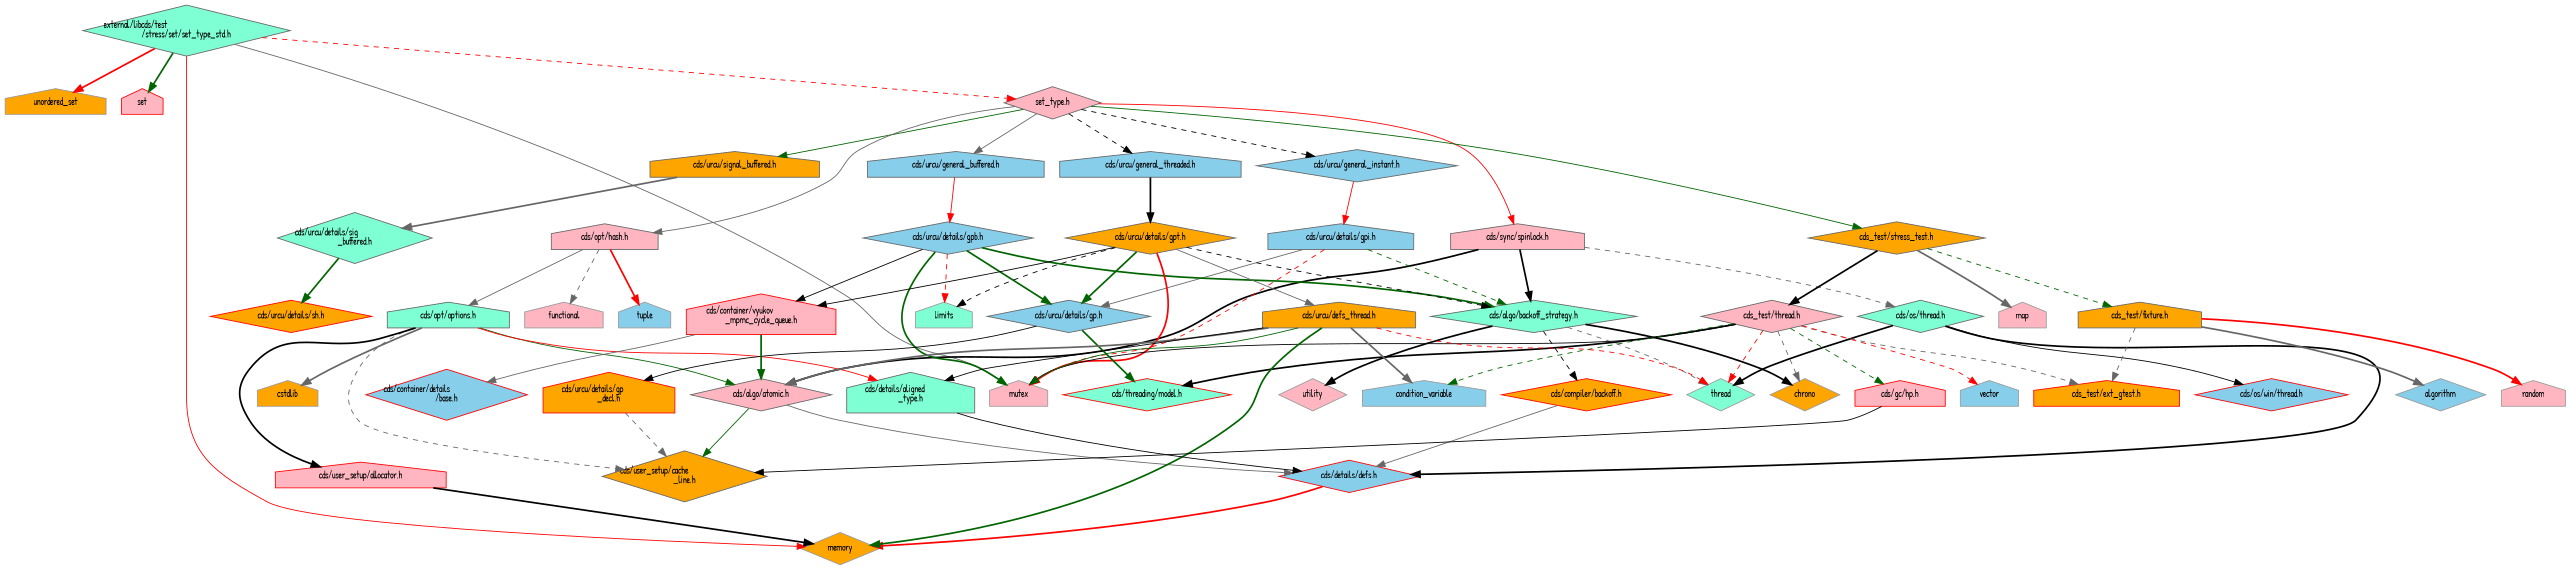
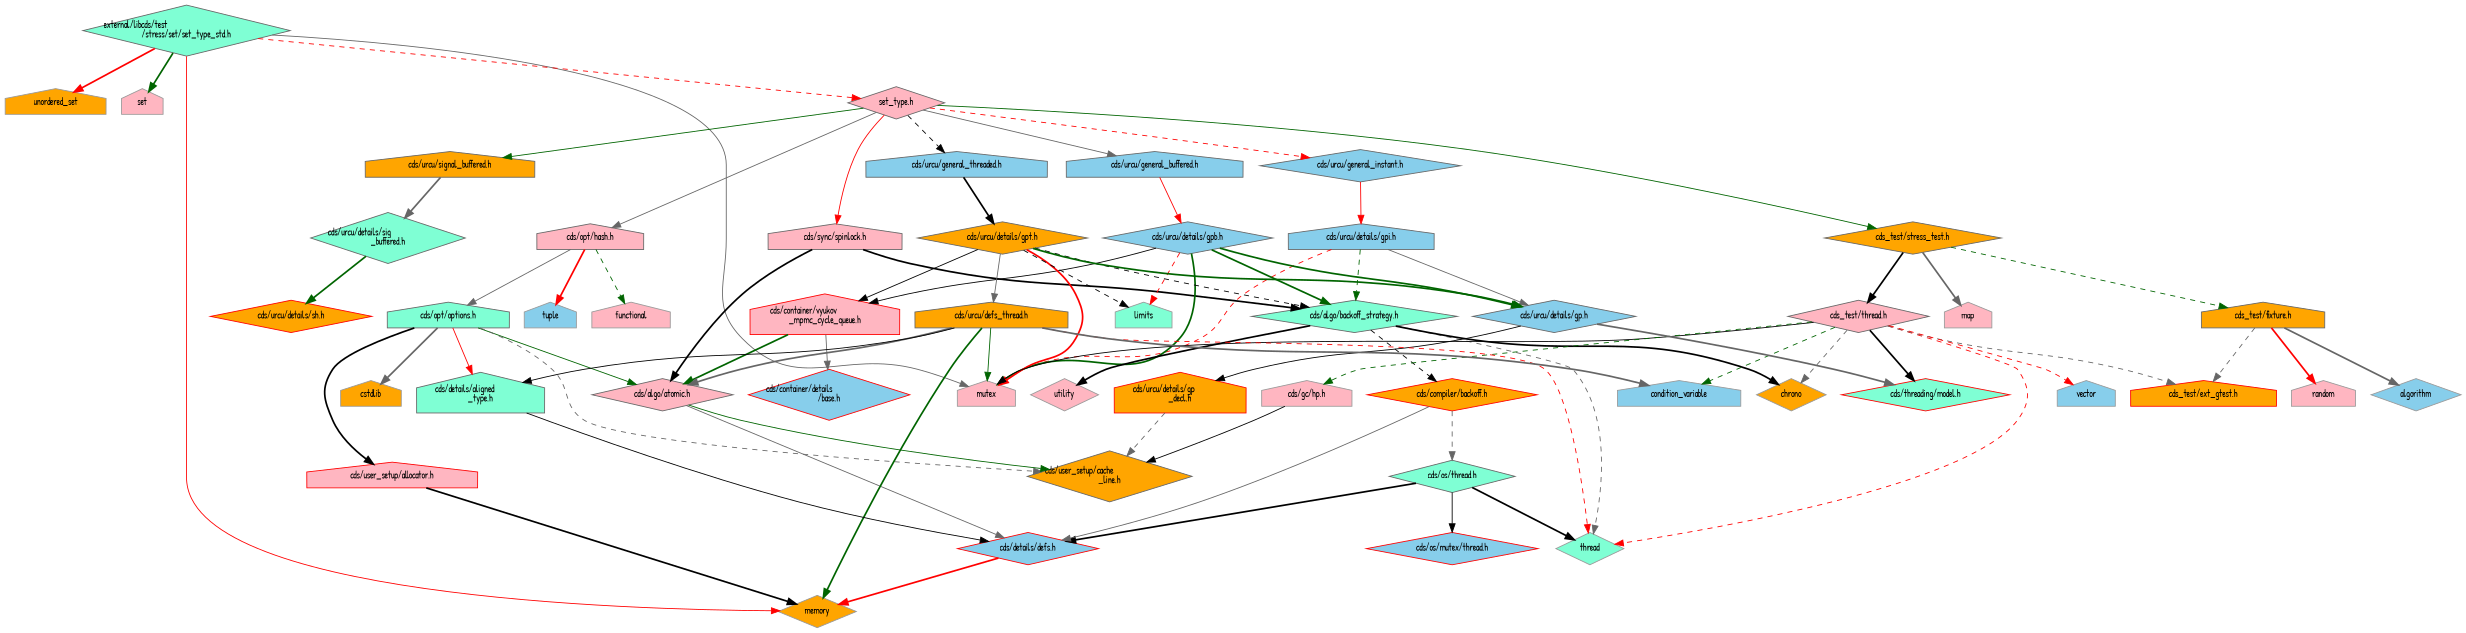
node "set": color red -> grey60
edge "set_type.h" -> "cds/urcu/general_instant.h": color black -> red
edge "cds/sync/spinlock.h" -> "cds/os/thread.h": now "cds/compiler/backoff.h" -> "cds/os/thread.h"
edge "cds/opt/hash.h" -> "functional": color gray40 -> darkgreen
edge "cds/urcu/details/gp.h" -> "cds/threading/model.h": color darkgreen -> gray40
node "cds/gc/hp.h": color red -> grey60
node "cds/os/win/thread.h": label "cds/os/win/thread.h" -> "cds/os/mutex/thread.h"
